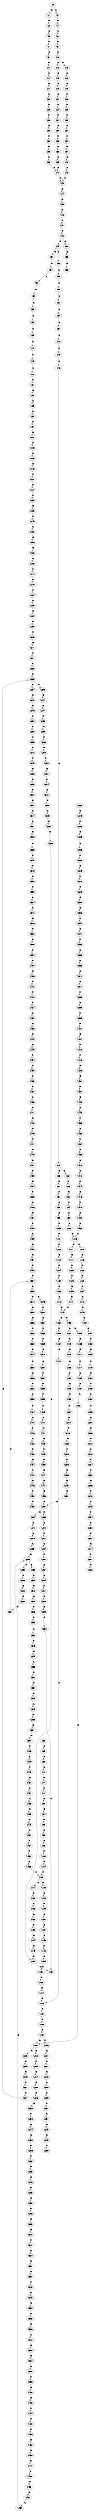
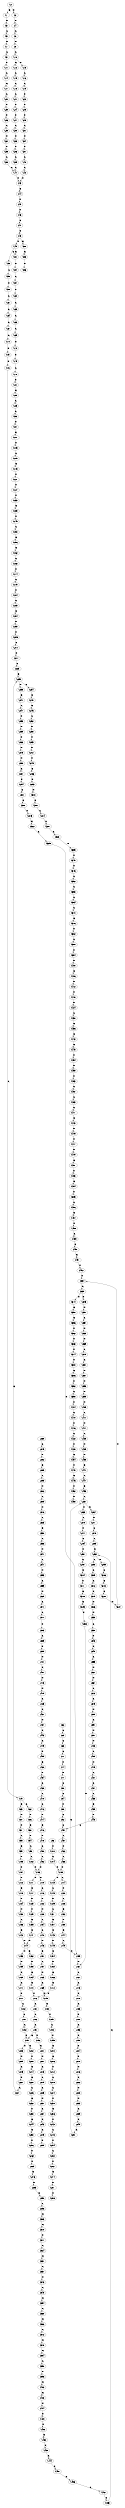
edge "S153" -> "S167": now "S161" -> "S167"
edge "S92" -> "S96": now "S92" -> "S451"
